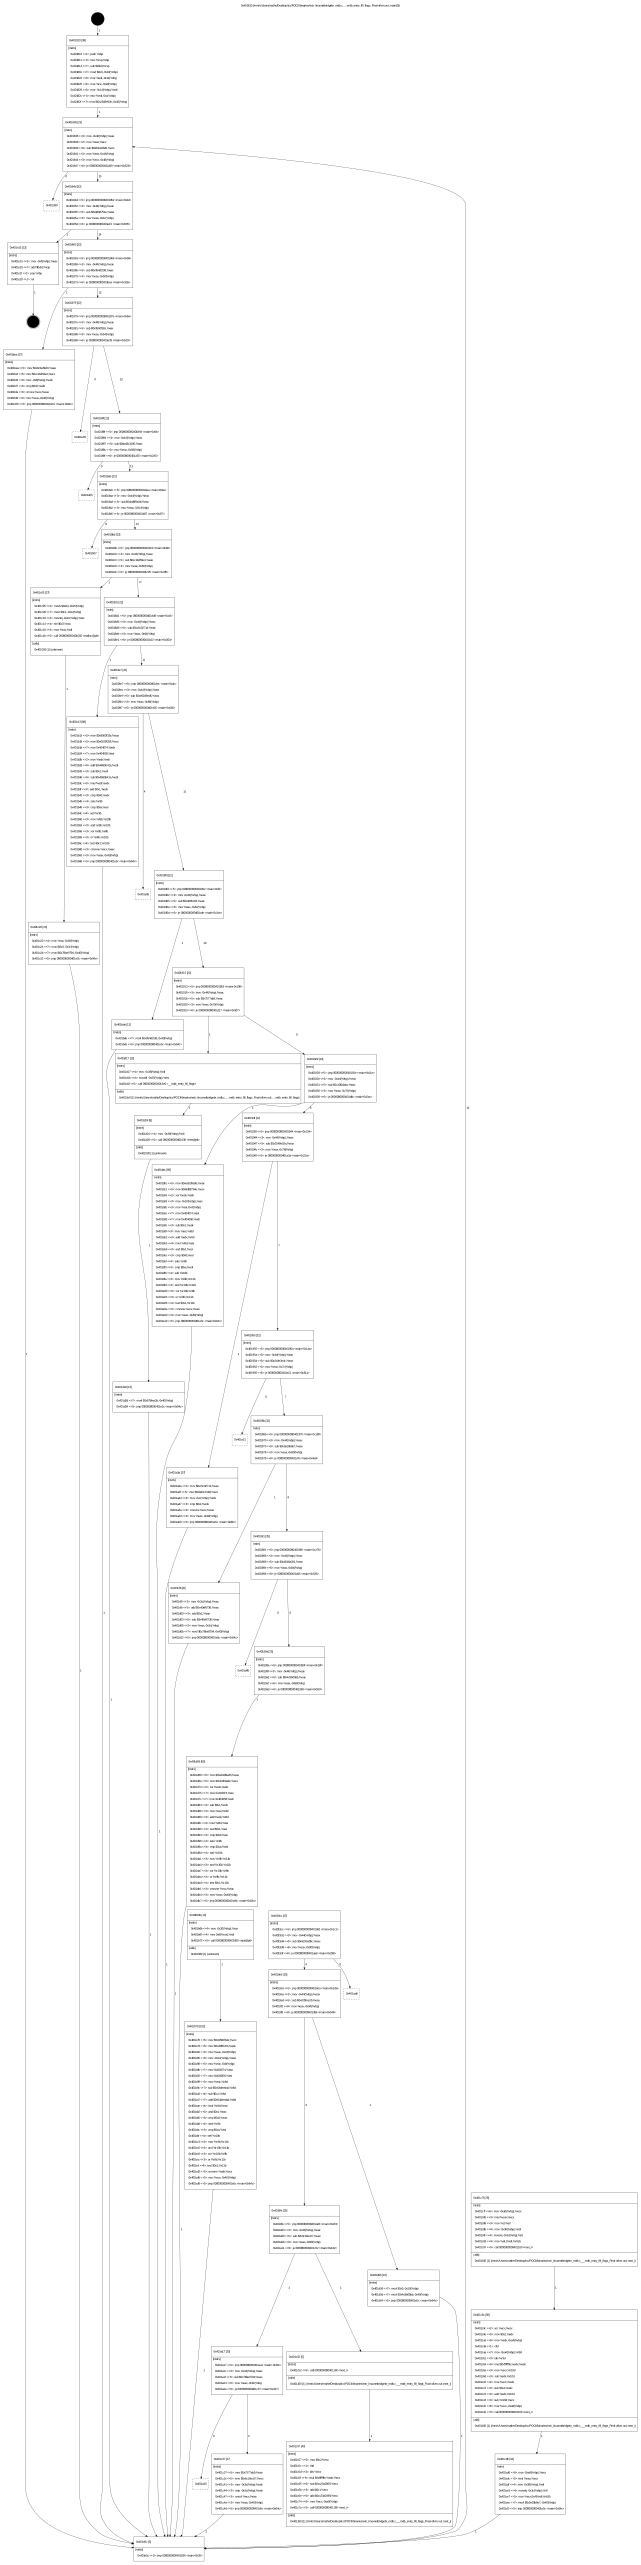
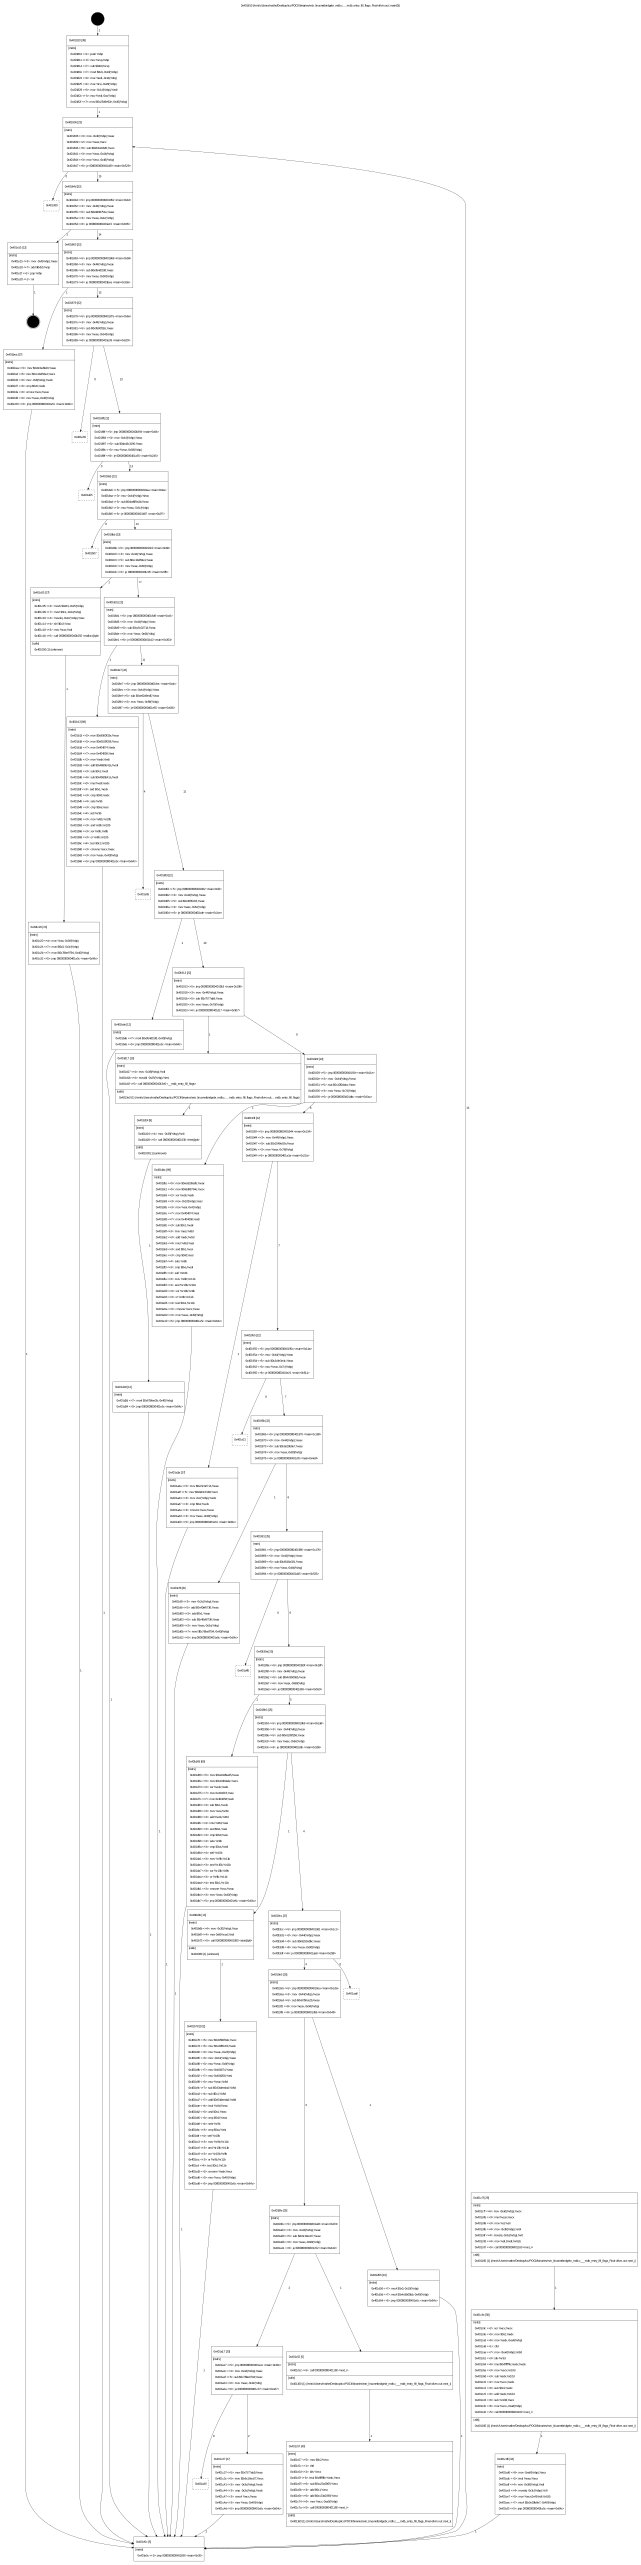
node "0x4019b3 [25]": added
